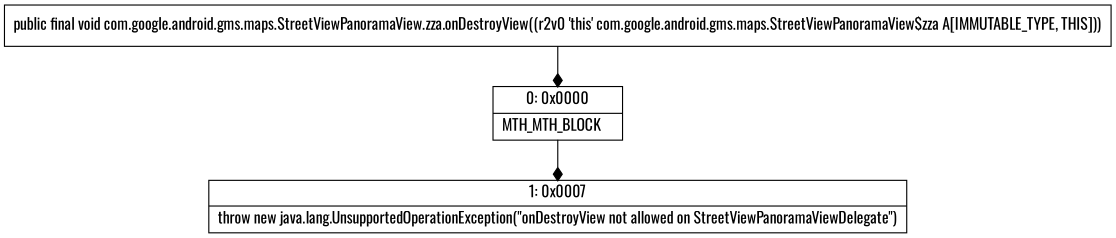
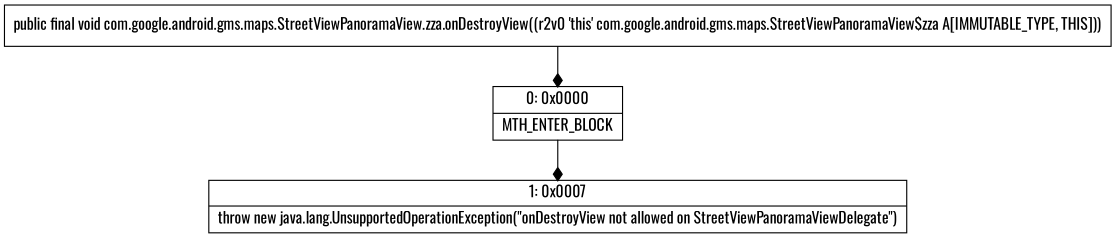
node "0: 0x0000": text "MTH_MTH_BLOCK" -> "MTH_ENTER_BLOCK"
